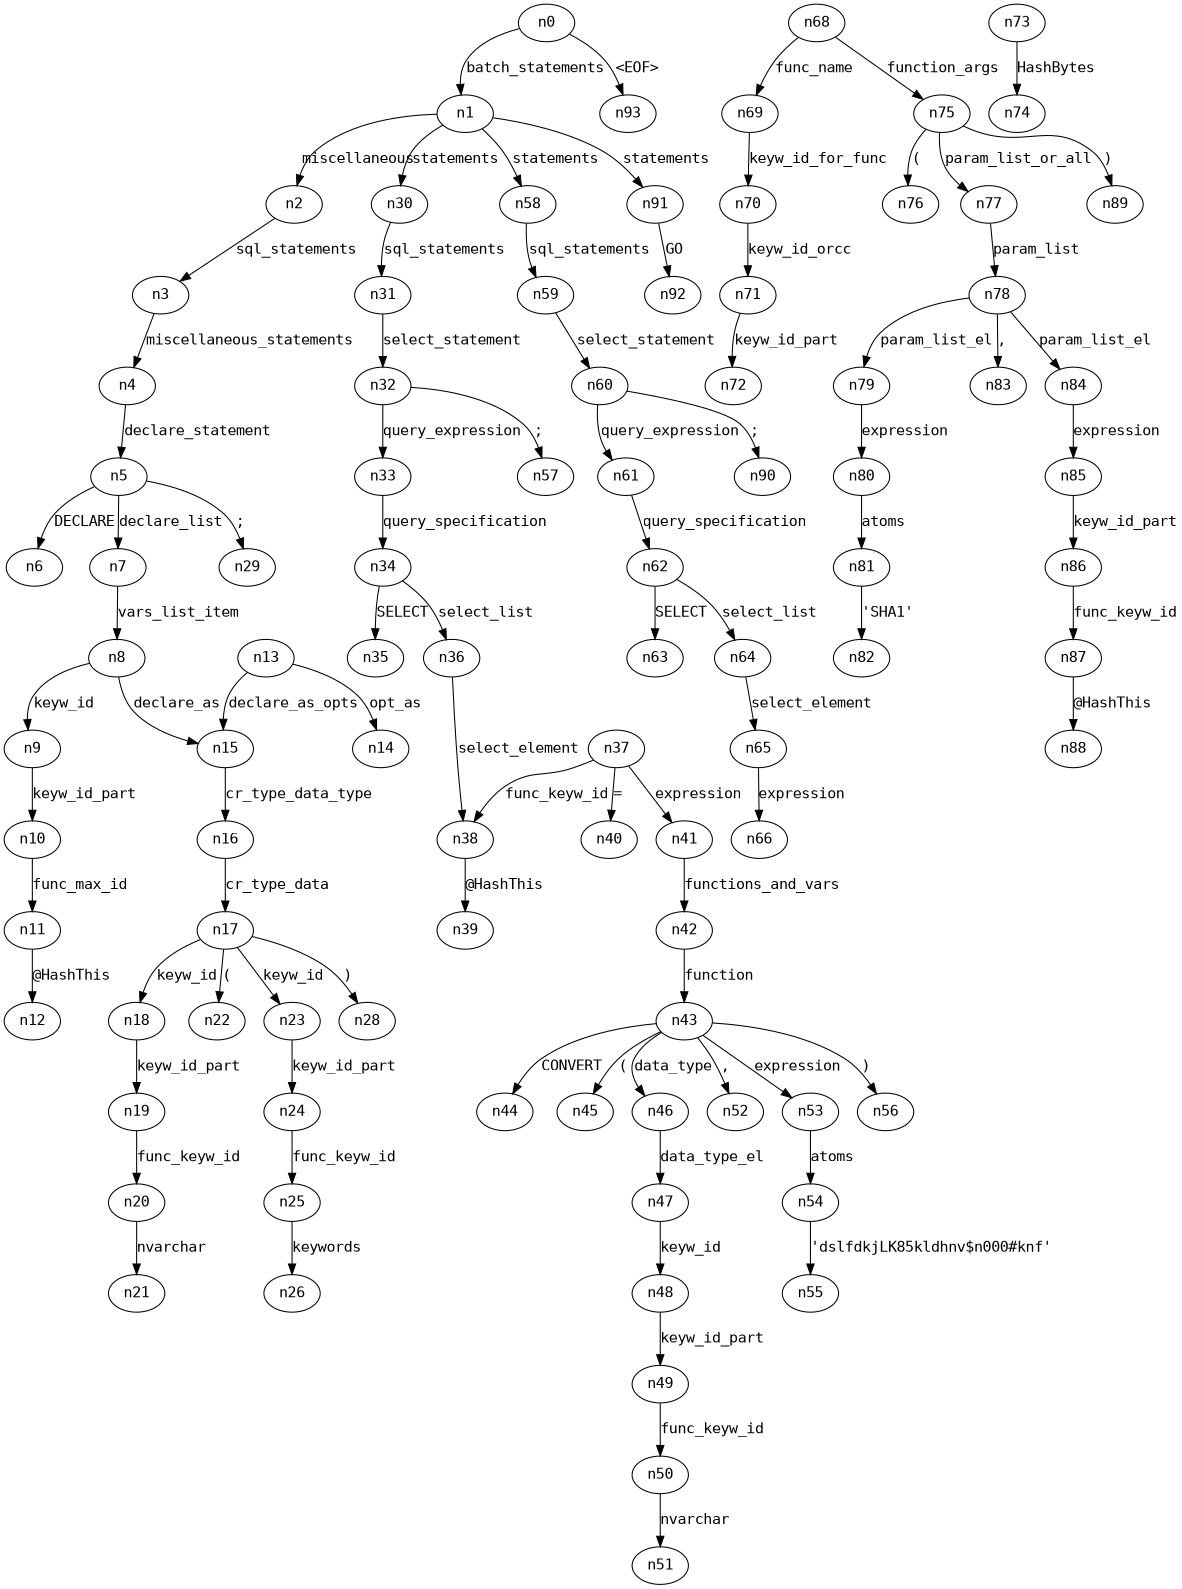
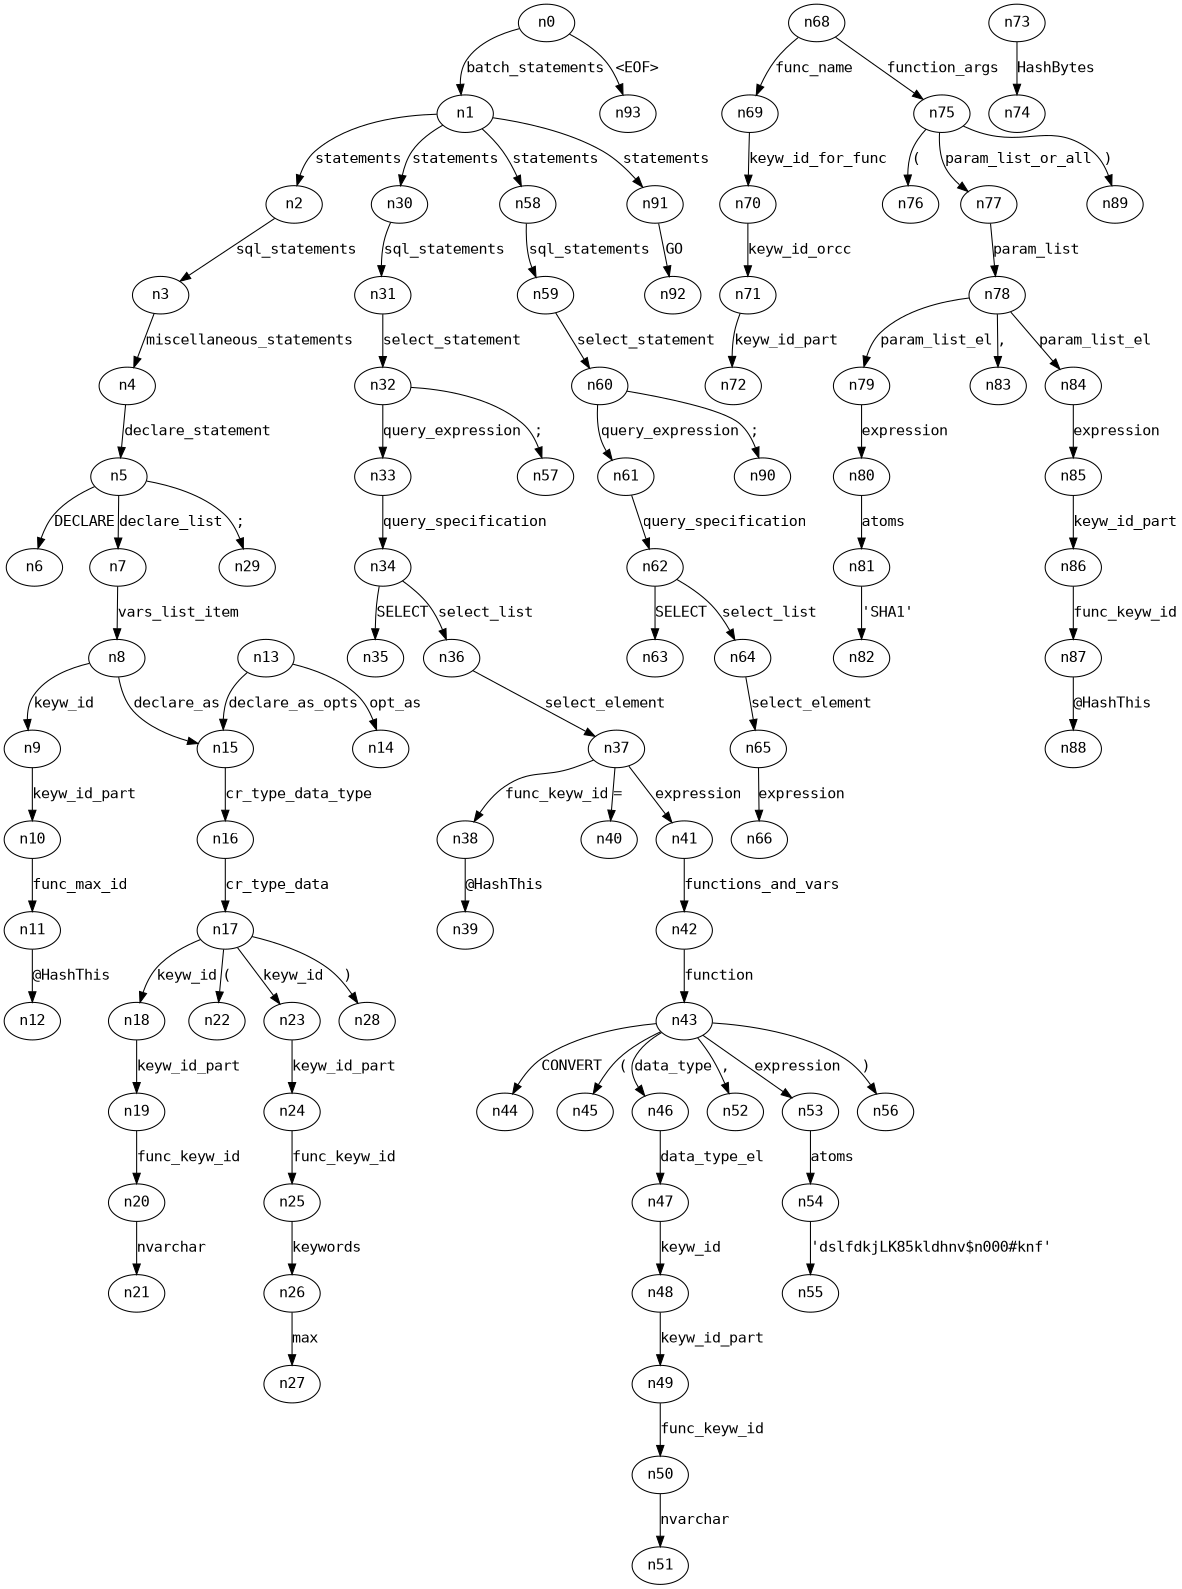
edge "n1" -> "n2": label "miscellaneous" -> "statements"
edge "n36" -> "n38": now "n36" -> "n37"
node "n27": added
